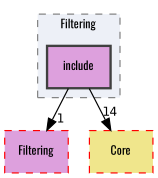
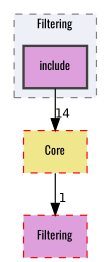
edge "include" -> "Filtering": now "Core" -> "Filtering"
